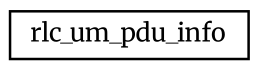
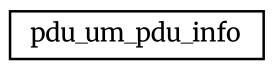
node "rlc_um_pdu_info": label "rlc_um_pdu_info" -> "pdu_um_pdu_info"
